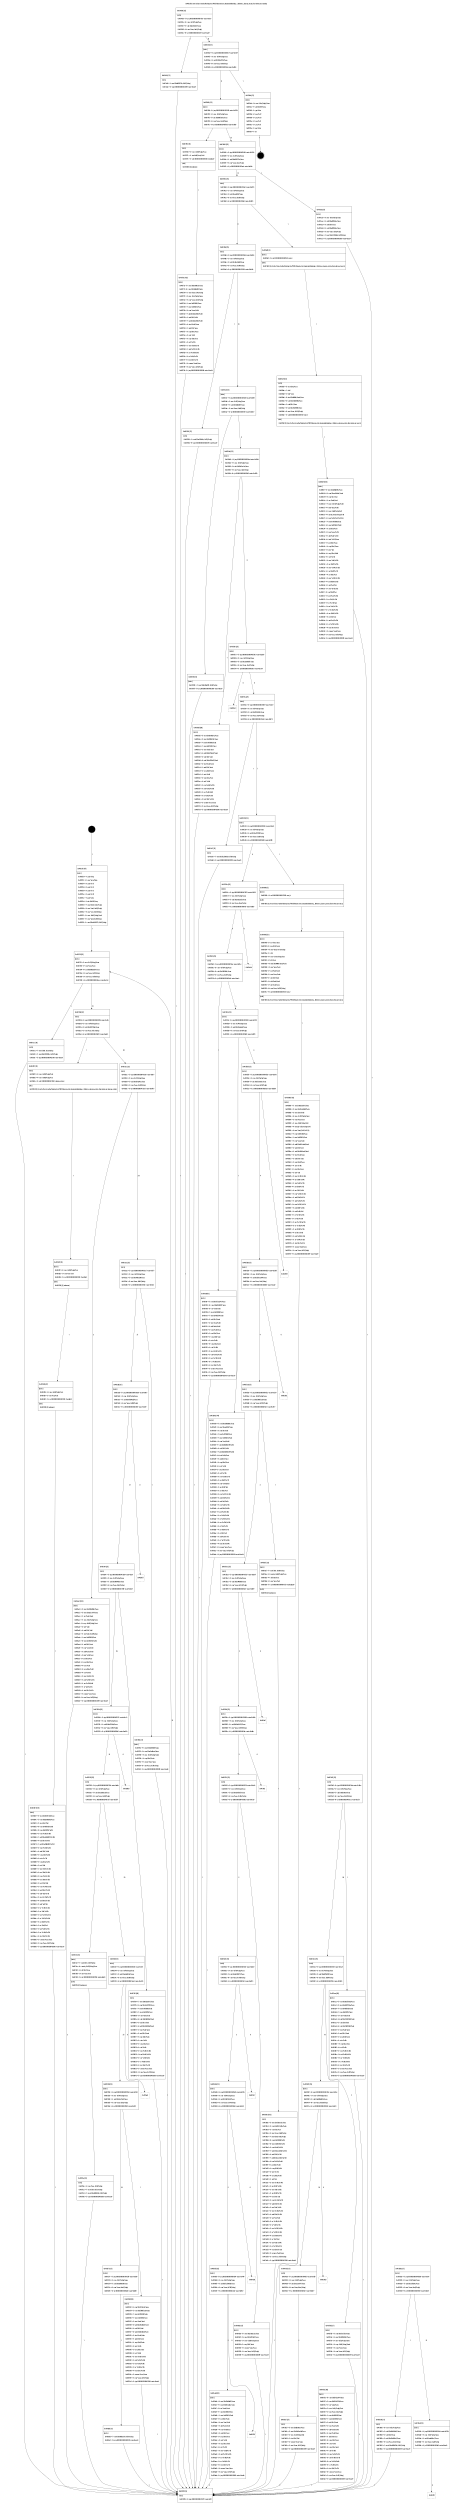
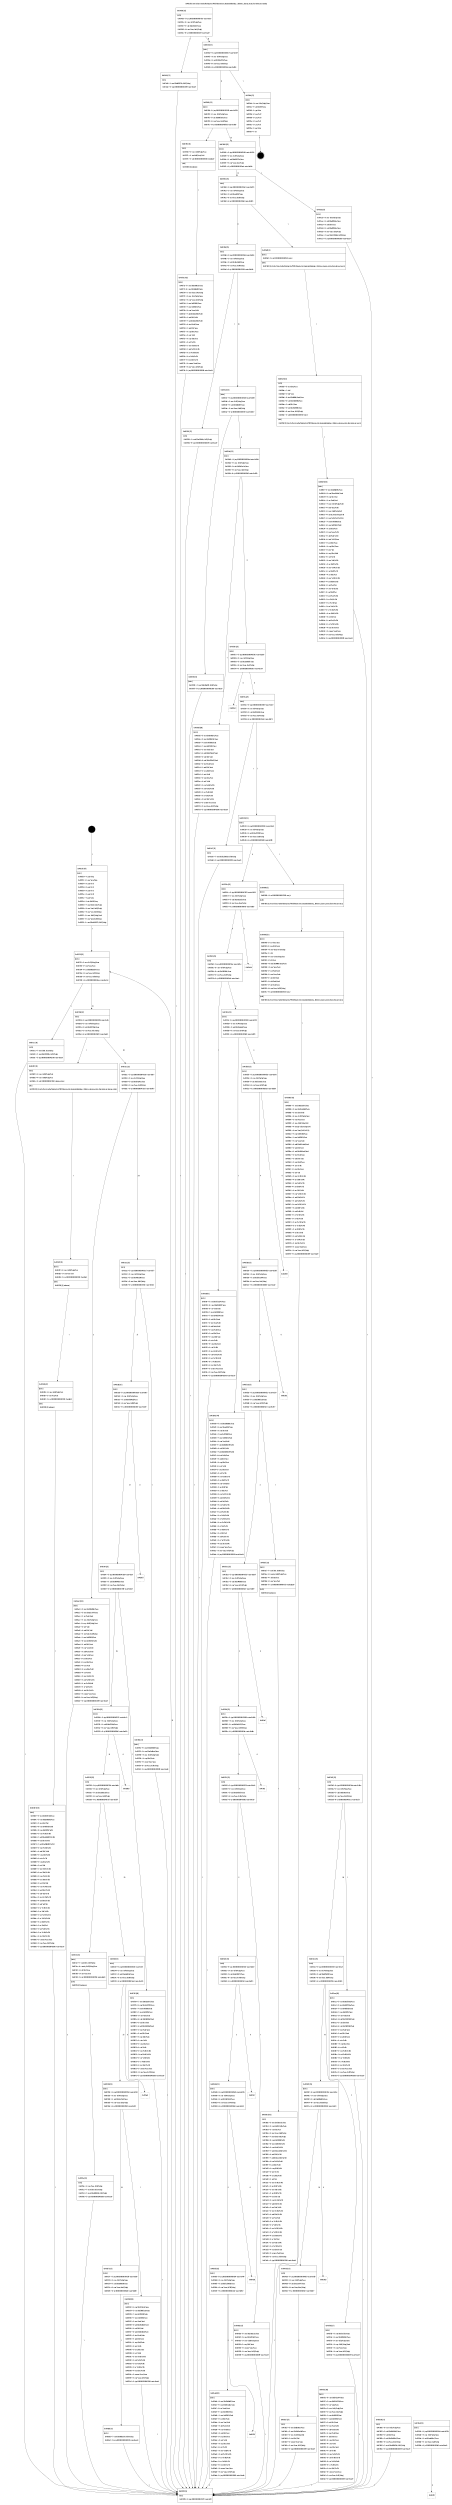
node "0x40138a [25]": removed
